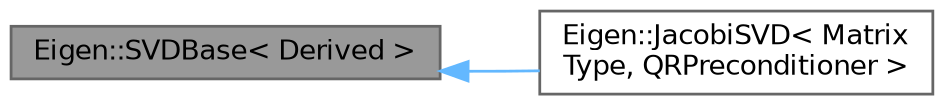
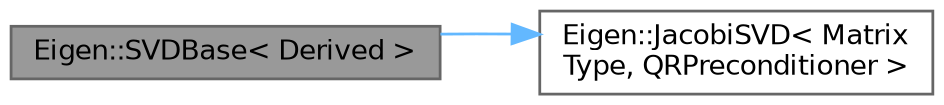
edge "Eigen::JacobiSVD< Matrix Type, QRPreconditioner >" -> "Eigen::SVDBase< Derived >": reversed
